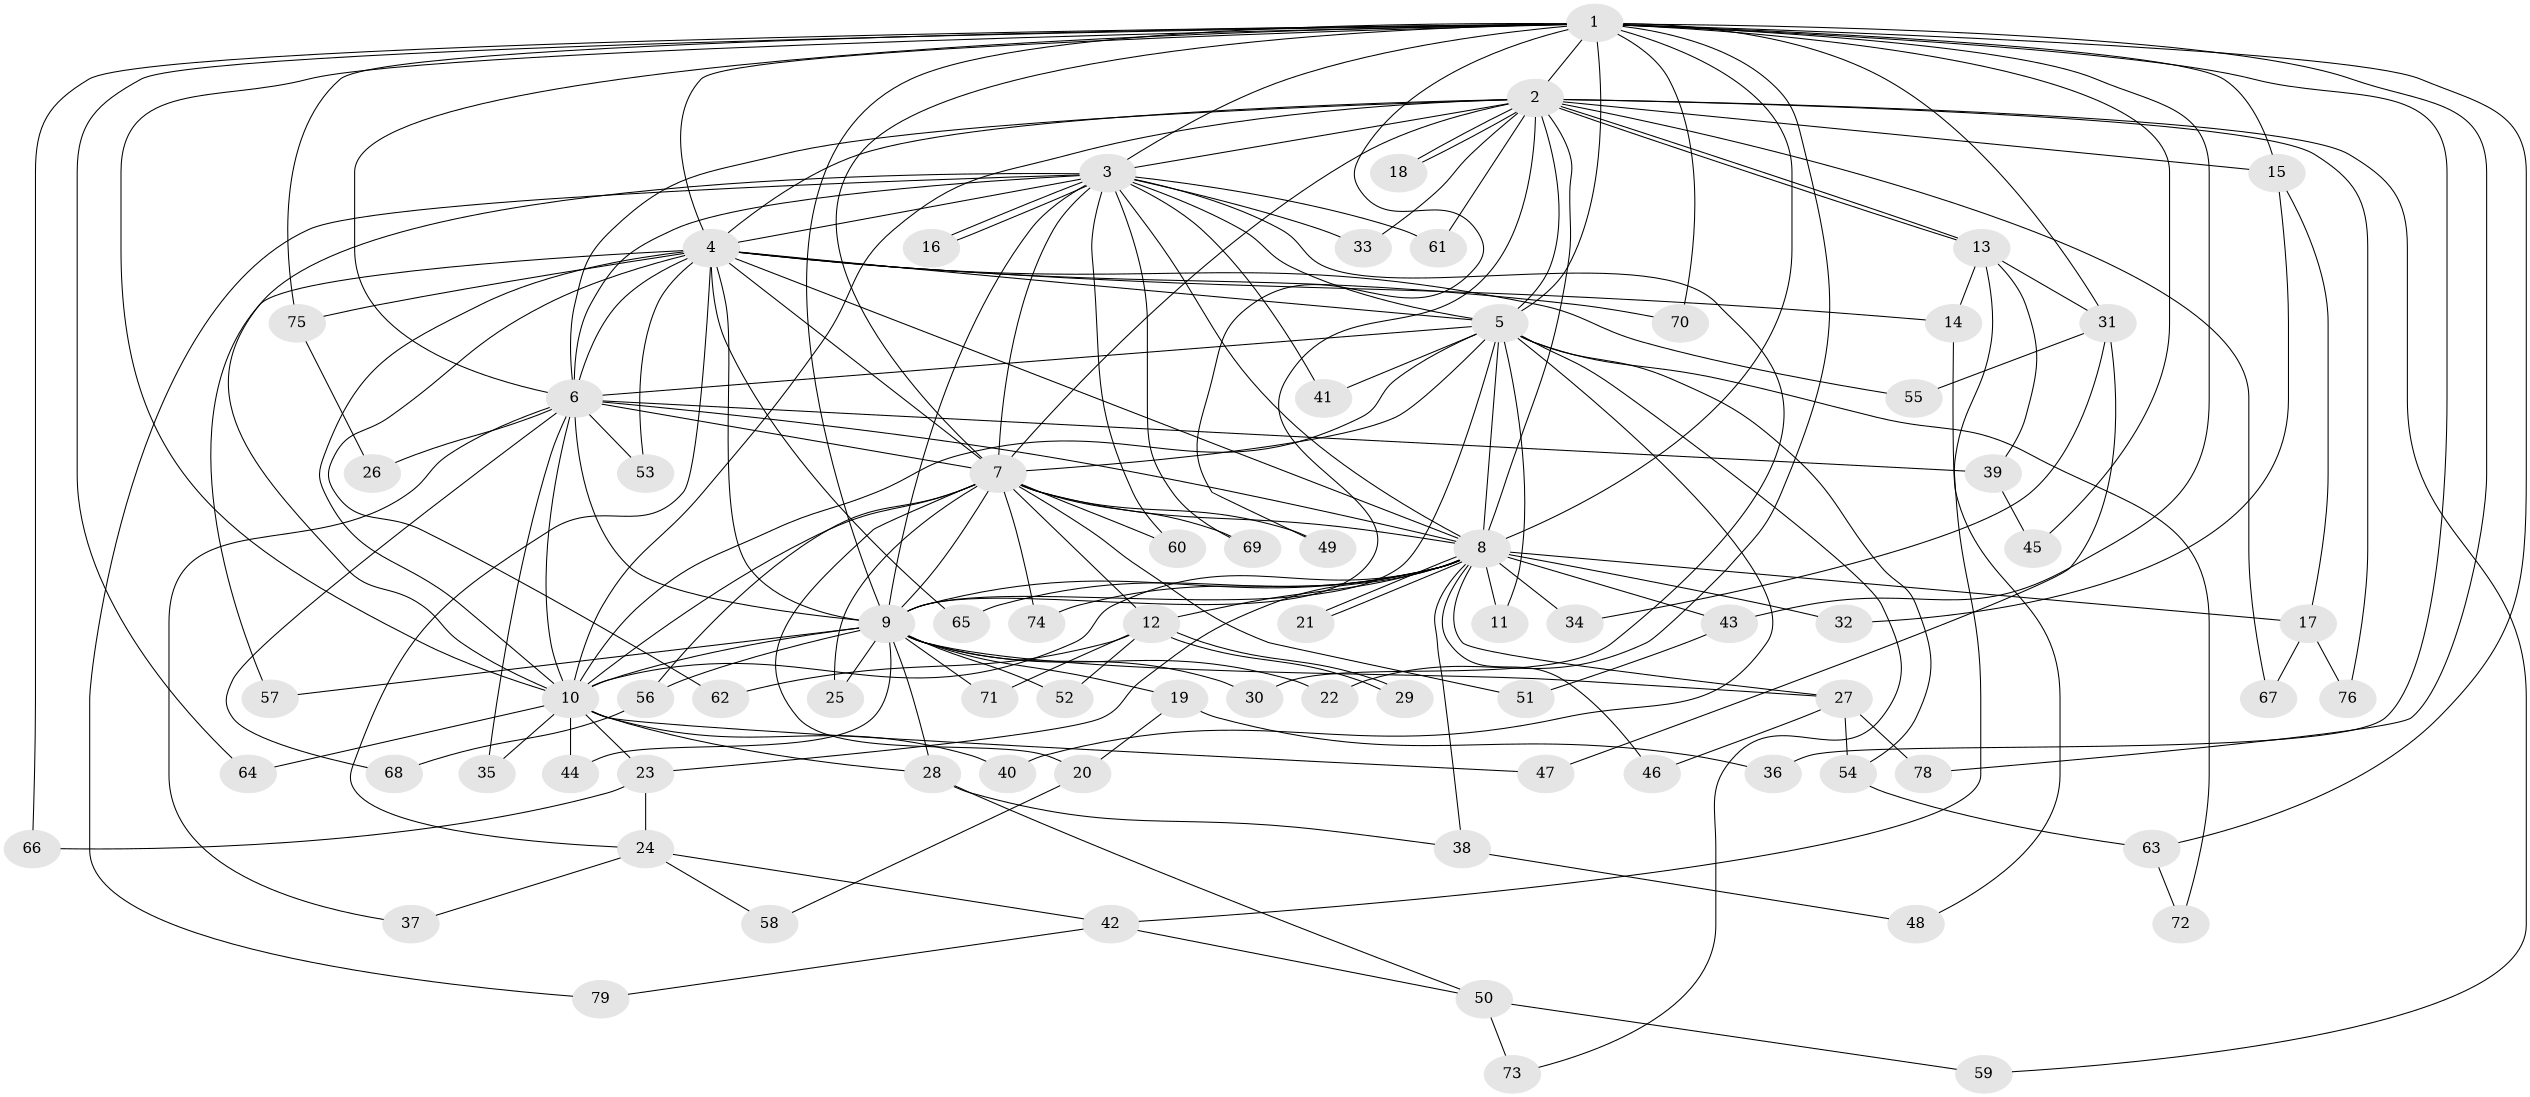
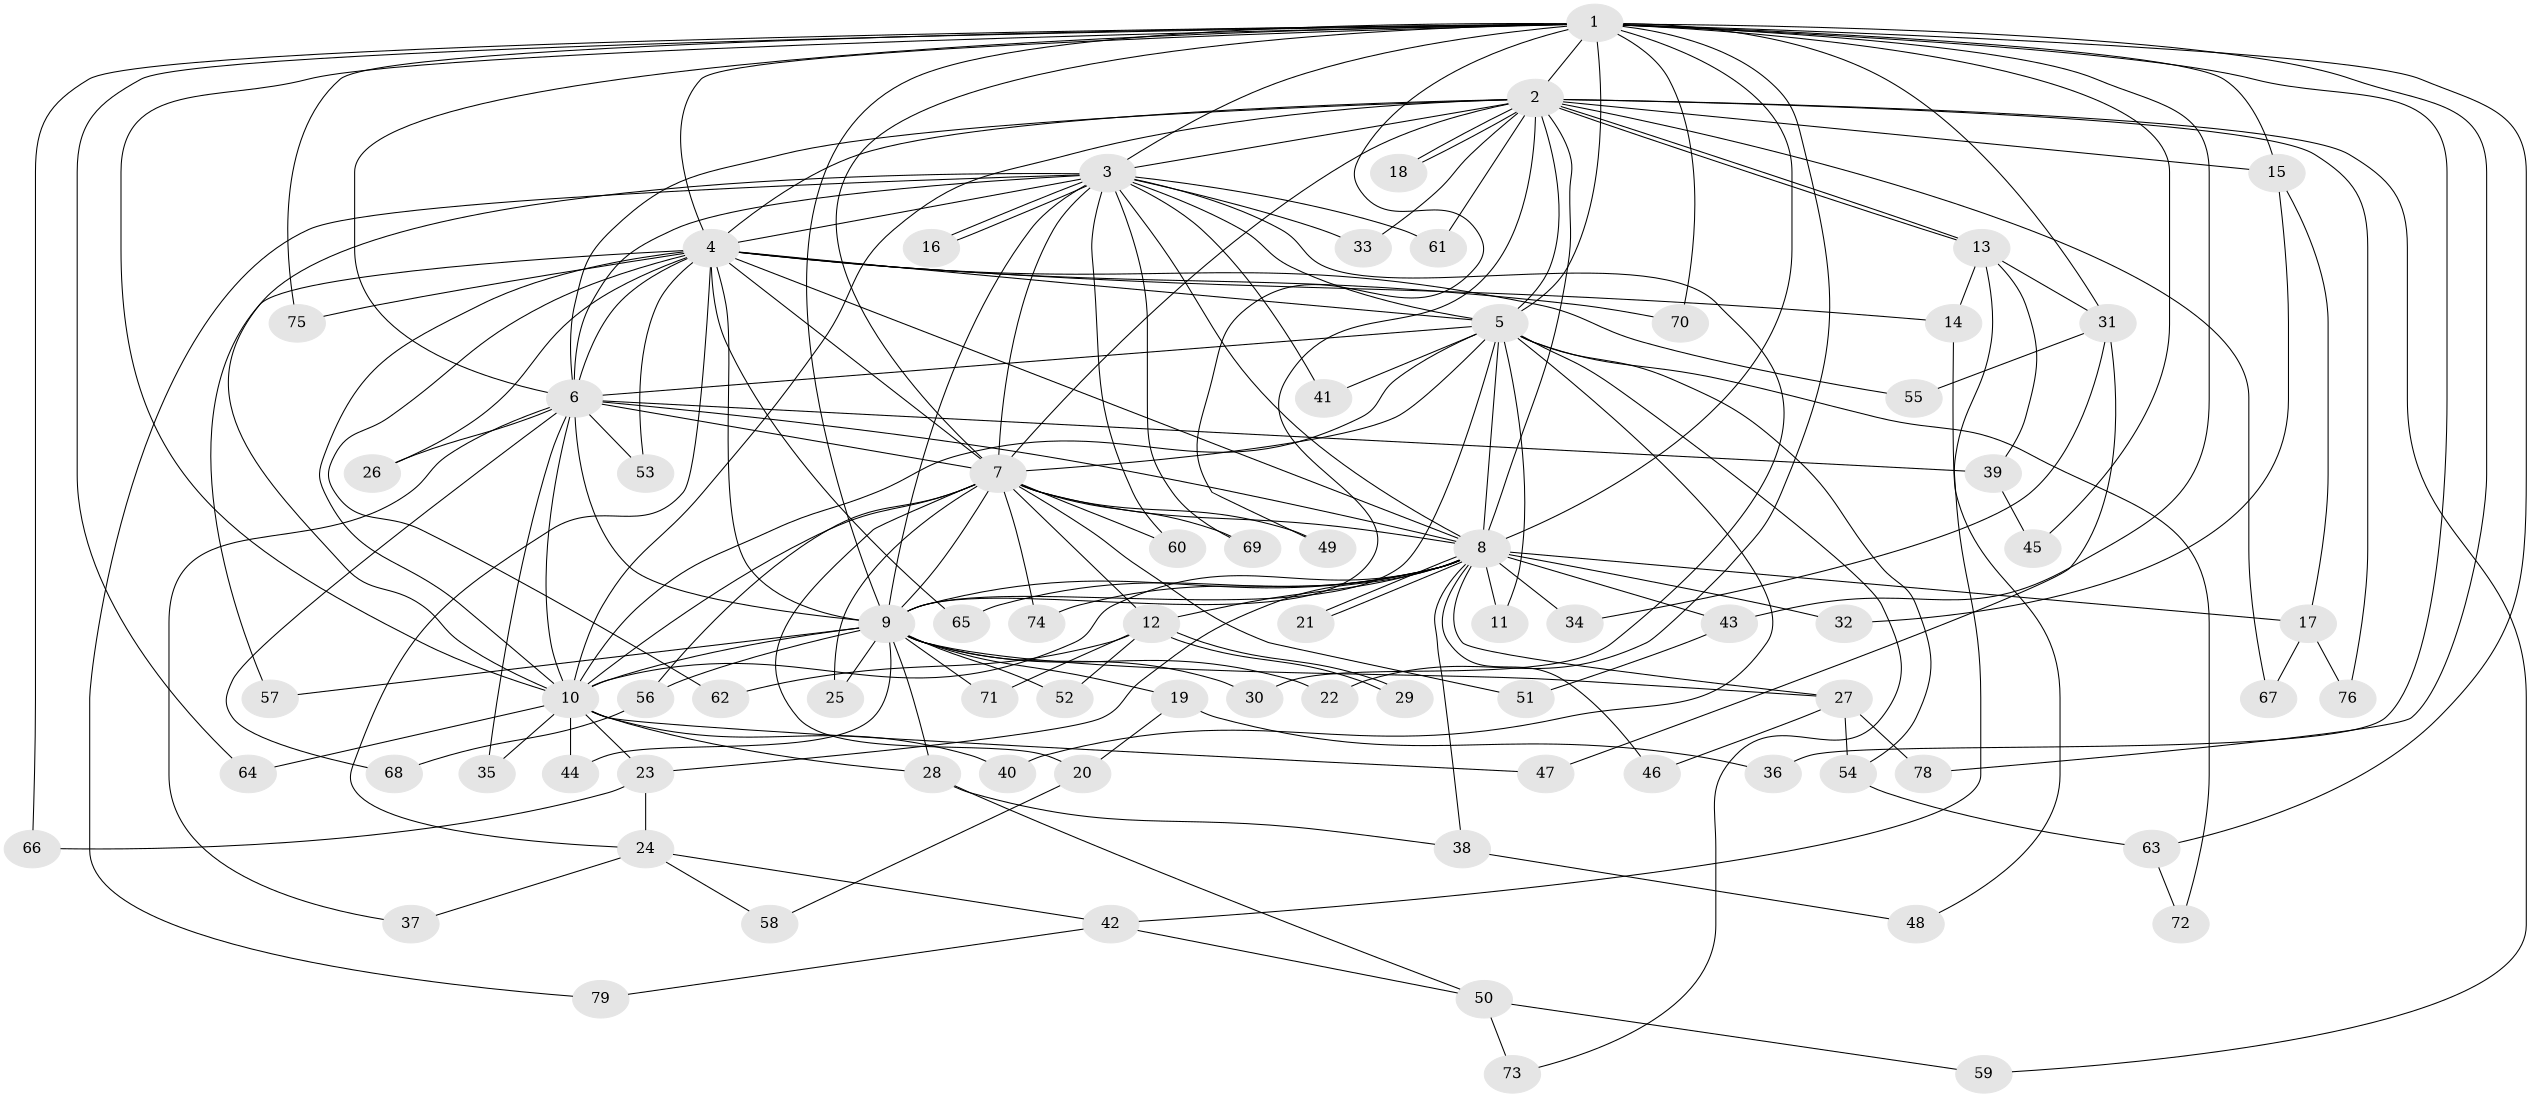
edge "75" -- "26": now "4" -- "26"
